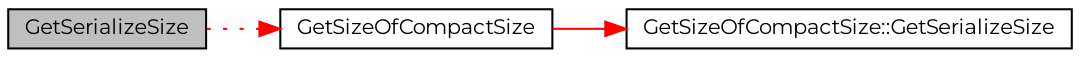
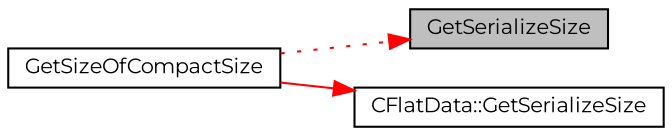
edge "GetSerializeSize" -> "GetSizeOfCompactSize": reversed
node "GetSizeOfCompactSize::GetSerializeSize": label "GetSizeOfCompactSize::GetSerializeSize" -> "CFlatData::GetSerializeSize"
